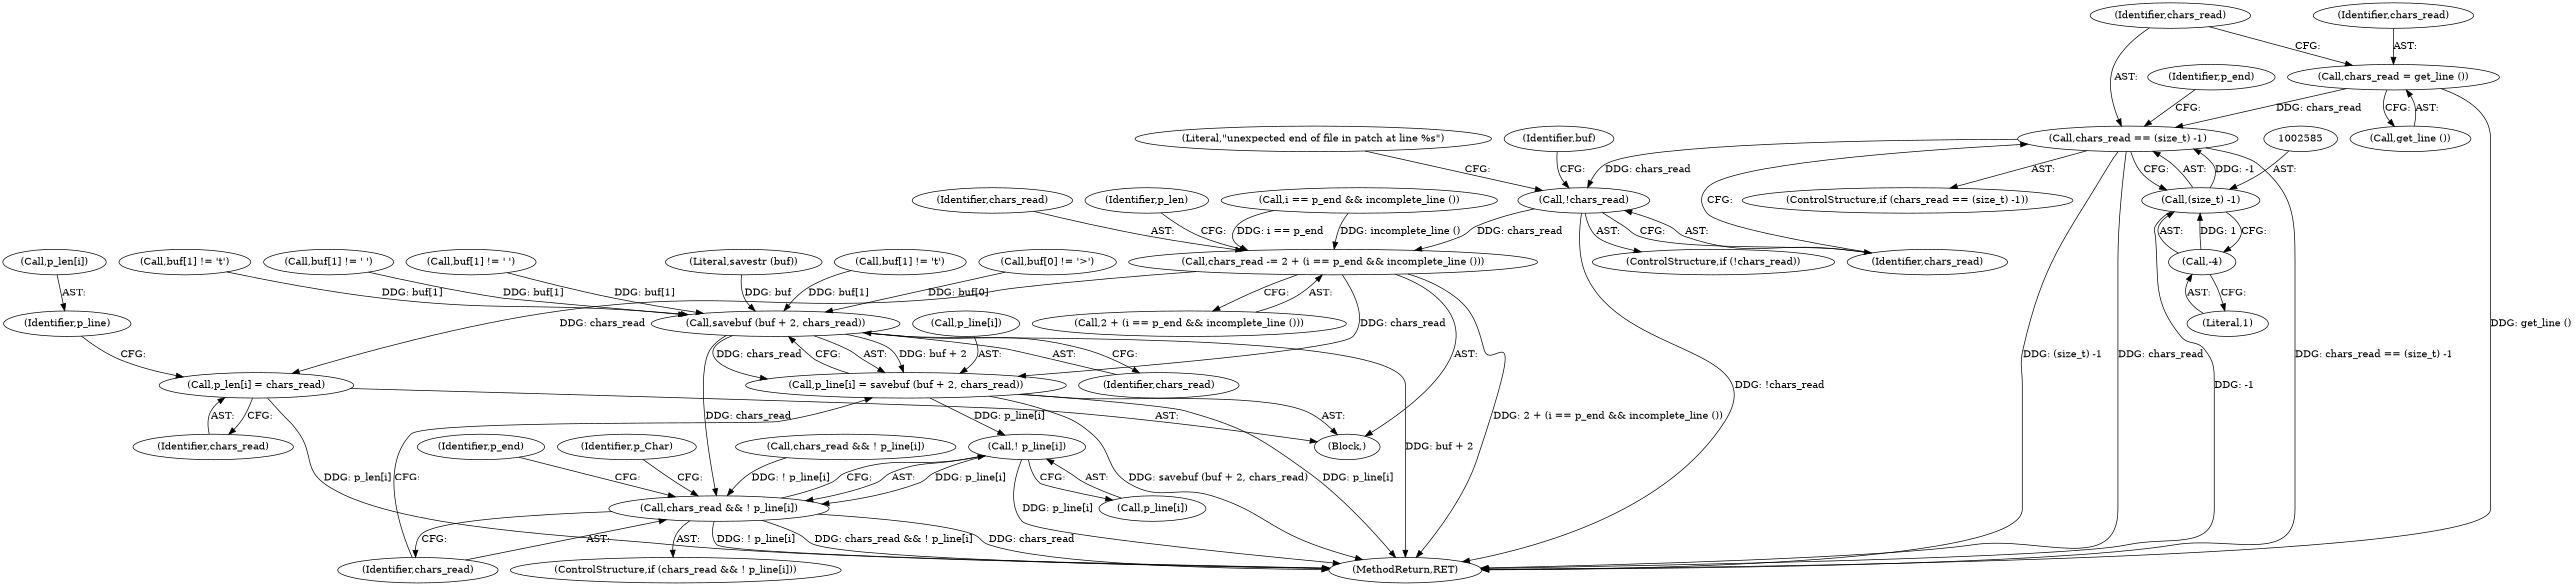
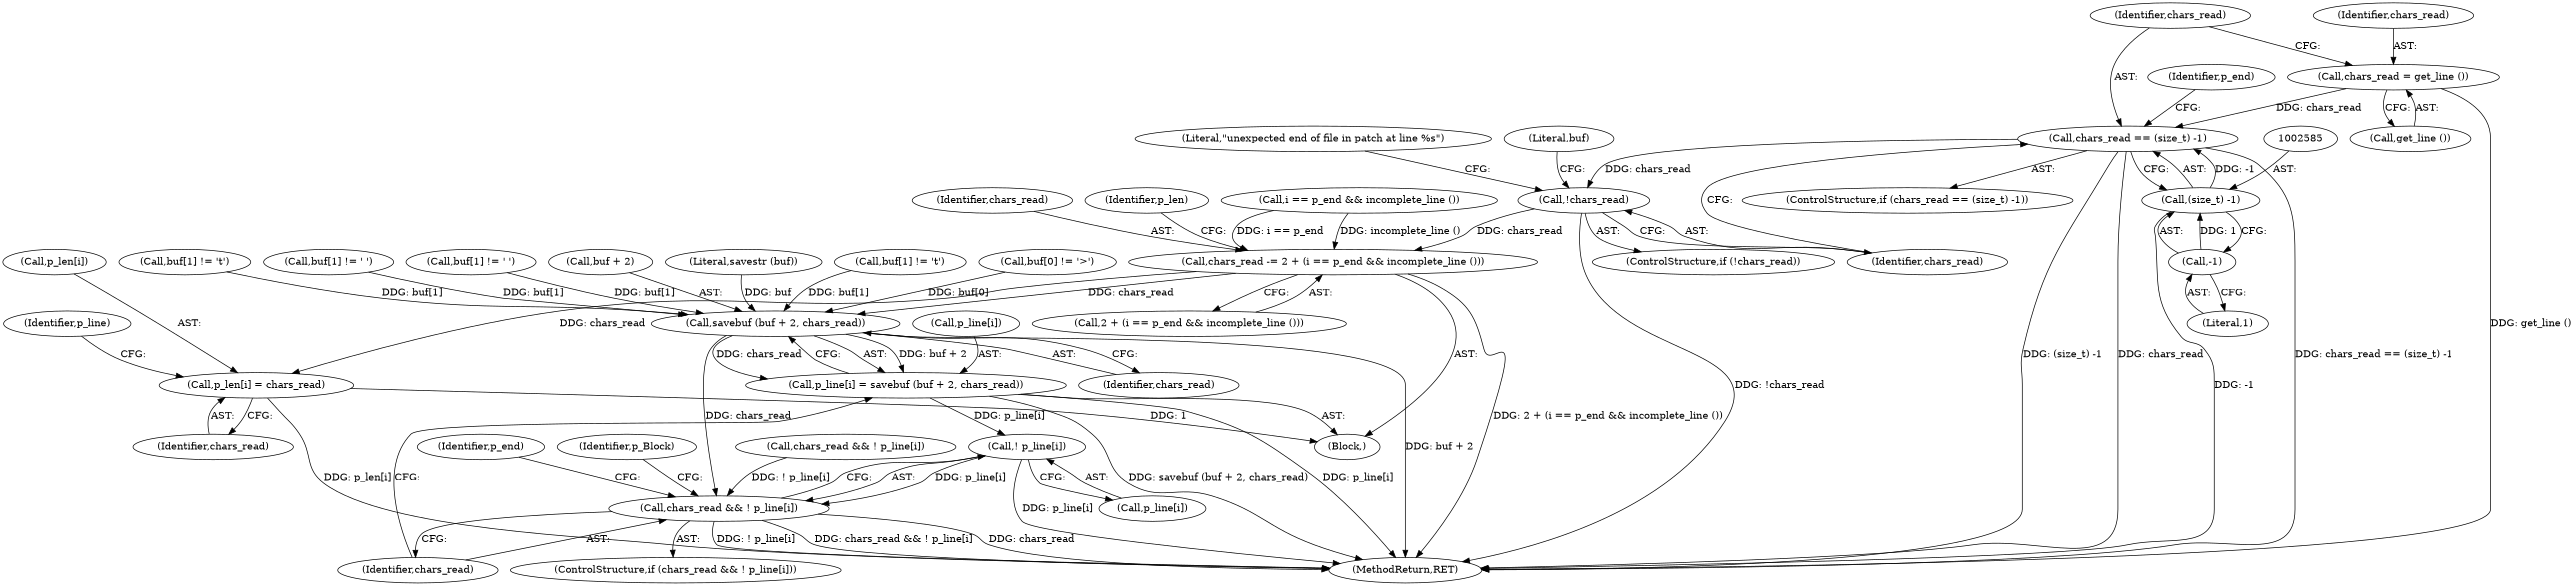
node "(Identifier,buf)": label "(Identifier,buf)" -> "(Literal,buf)"
node "(Call,buf + 2)": added
node "(Call,-4)": label "(Call,-4)" -> "(Call,-1)"
edge "(Call,p_len[i])" -> "(Identifier,p_line)": now "(Call,p_len[i])" -> "(Call,p_len[i] = chars_read)"
edge "(Call,chars_read -= 2 + (i == p_end && incomplete_line ()))" -> "(Call,p_line[i] = savebuf (buf + 2, chars_read))": now "(Call,chars_read -= 2 + (i == p_end && incomplete_line ()))" -> "(Call,savebuf (buf + 2, chars_read))"
edge "(Call,p_len[i] = chars_read)" -> "(Block,)": label "AST: " -> "DDG: 1"
node "(Identifier,p_Char)": label "(Identifier,p_Char)" -> "(Identifier,p_Block)"
